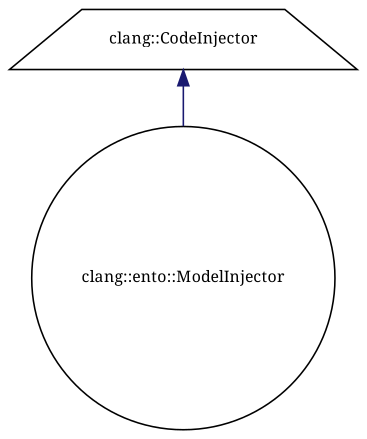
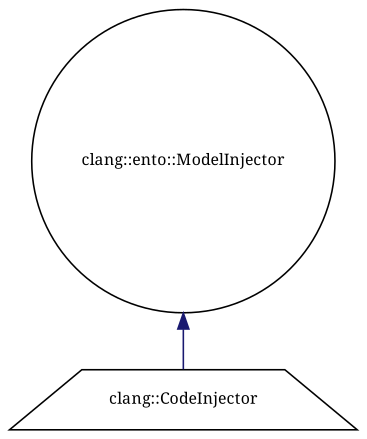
edge "clang::ento::ModelInjector" -> "clang::CodeInjector": reversed
